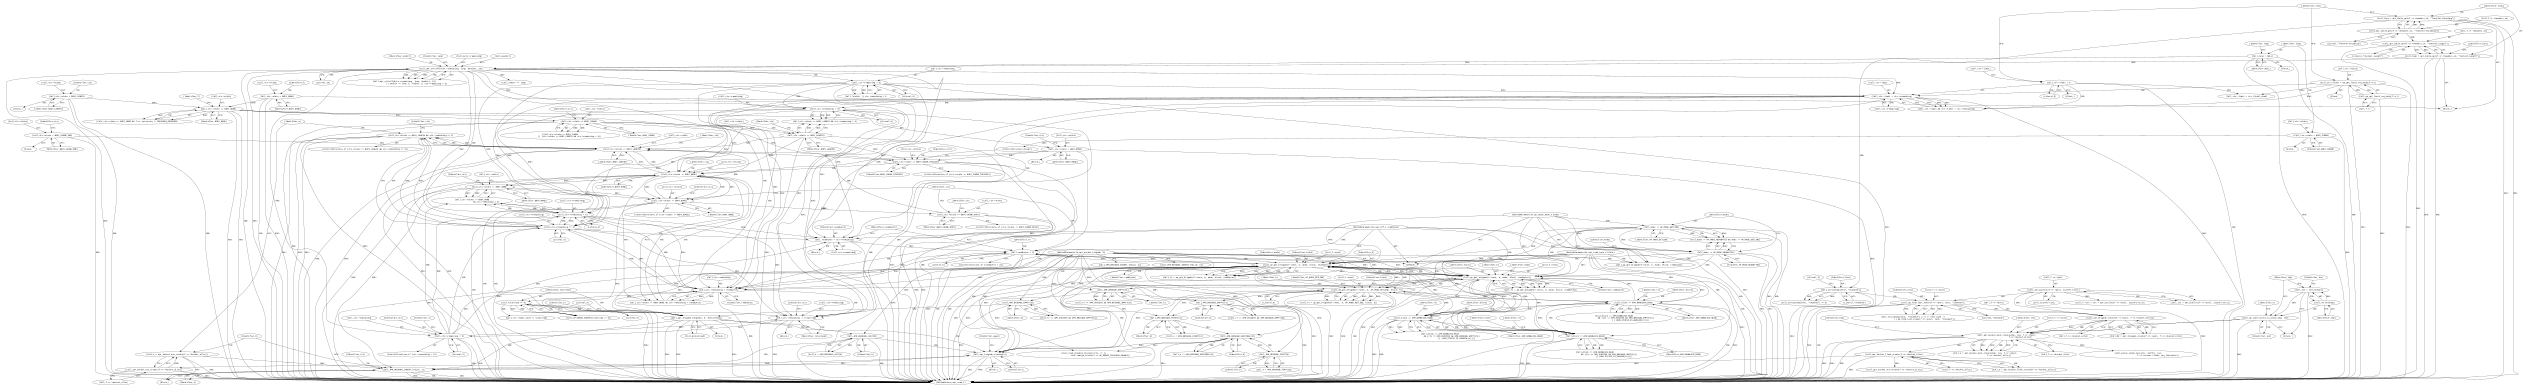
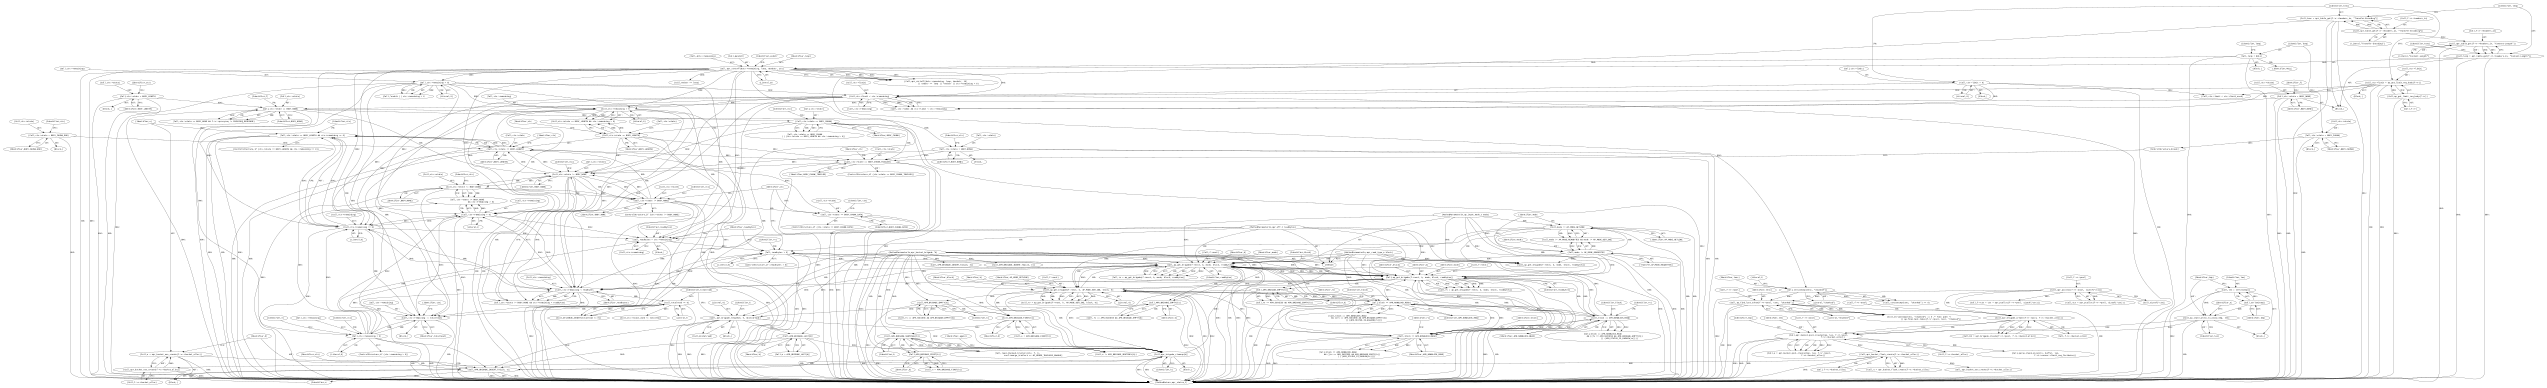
edge "(Identifier,NULL)" -> "(Call,lenp = NULL)": removed, label "AST:"
node "(MethodReturn,apr_read_t)": label "(MethodReturn,apr_read_t)" -> "(MethodReturn,apr_status_t)"
